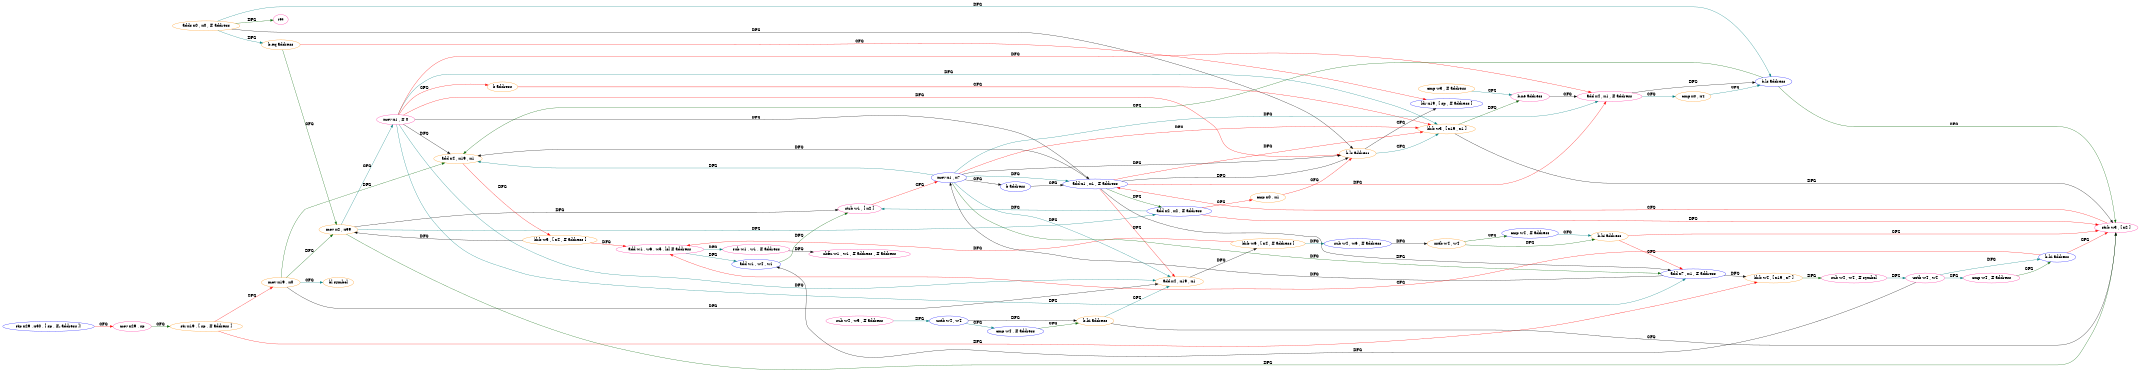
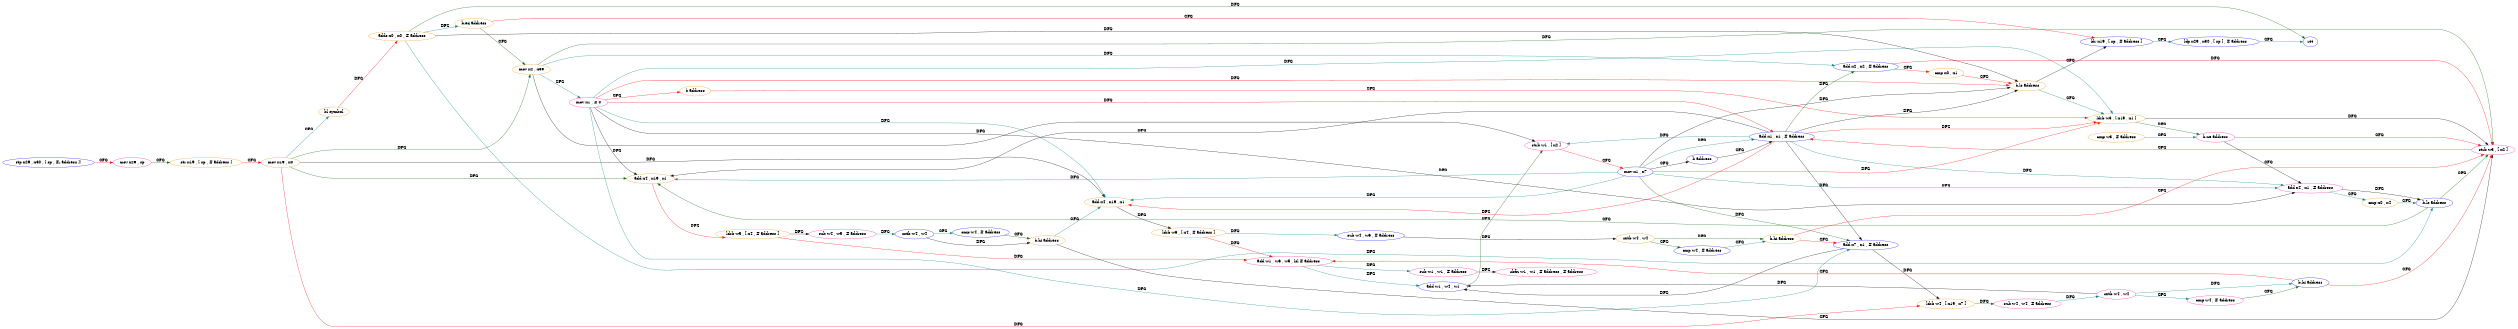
node "ret": color deeppink -> blue
node "ldp x29 , x30 , [ sp ] , # address": added
edge "mov x1 , # 0" -> "add x4 , x1 , # address": color red -> black
edge "bl symbol" -> "adds x0 , x0 , # address": added, label "DFG"
edge "mov x1 , # 0" -> "add x1 , x1 , # address": color black -> red
edge "b.ne address" -> "strb w3 , [ x2 ]": added, label "CFG"
edge "add x1 , x1 , # address" -> "add x4 , x1 , # address": color red -> teal
edge "add x2 , x2 , # address" -> "strb w1 , [ x2 ]": now "add x1 , x1 , # address" -> "strb w1 , [ x2 ]"
edge "ldrb w5 , [ x4 , # address ]" -> "mov x2 , x59": now "ldrb w5 , [ x4 , # address ]" -> "sub w4 , w5 , # address"
edge "add x7 , x1 , # address" -> "mov x1 , x7": now "add x7 , x1 , # address" -> "add w1 , w4 , w1"
node "sub w4 , w4 , # symbol": label "sub w4 , w4 , # symbol" -> "sub w4 , w4 , # address"
edge "str x19 , [ sp , # address ]" -> "ldrb w4 , [ x19 , x7 ]": now "mov x19 , x0" -> "ldrb w4 , [ x19 , x7 ]"
